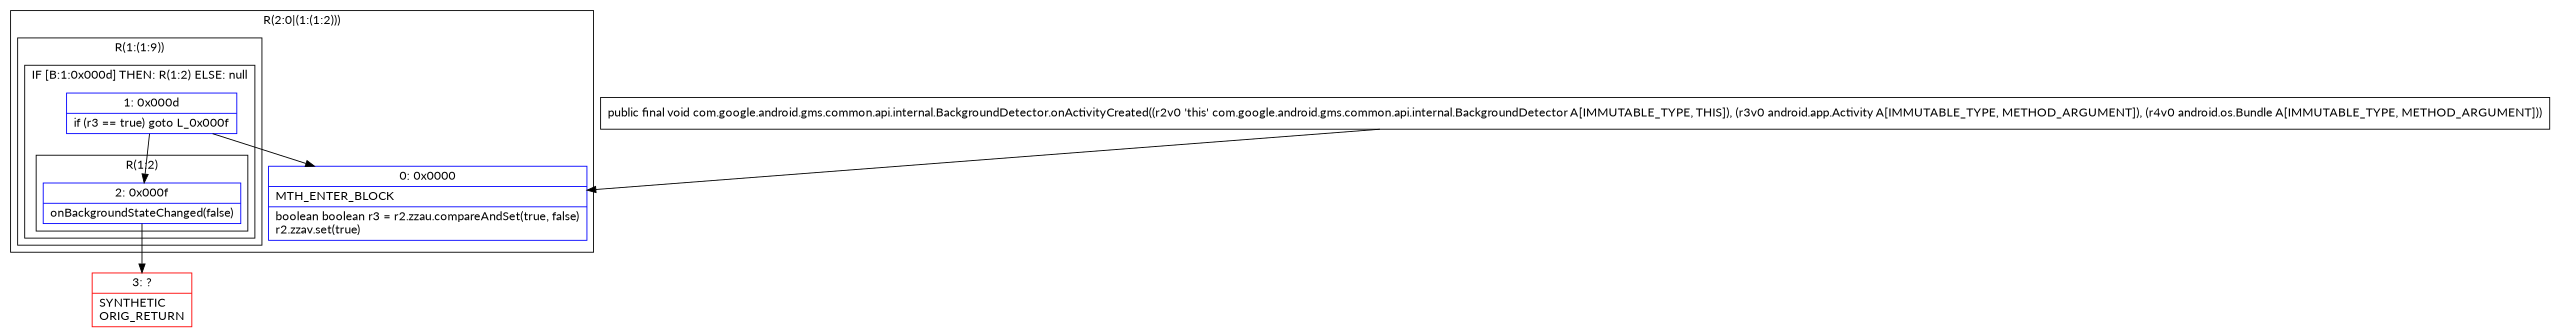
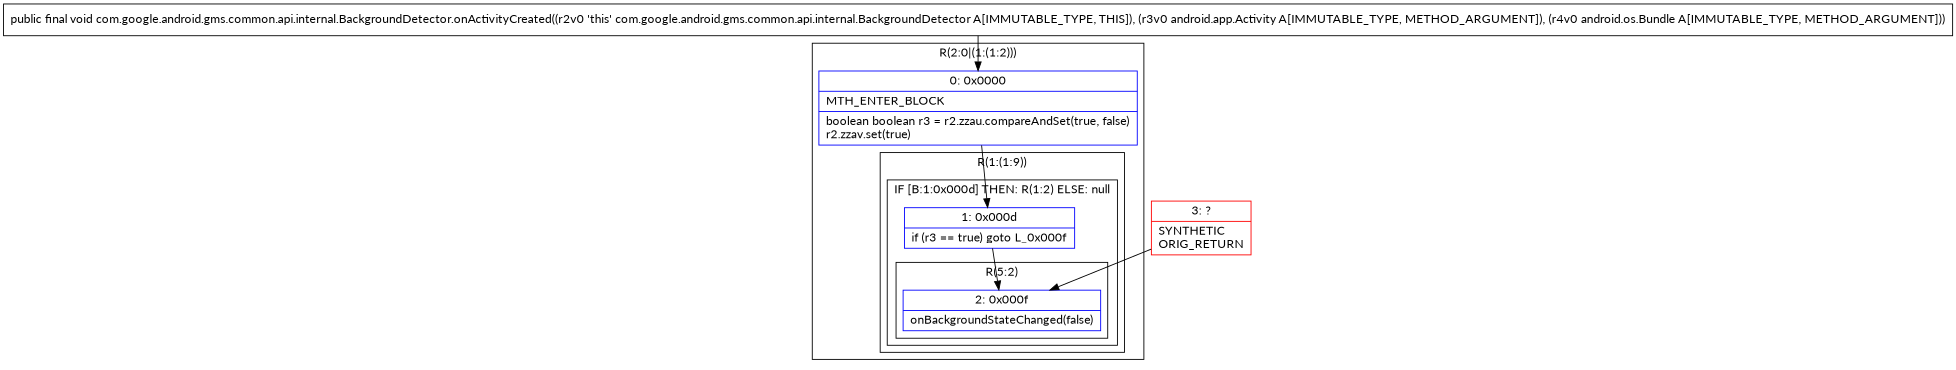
edge "1: 0x000d" -> "0: 0x0000": reversed
cluster "R(1:2)": label "R(1:2)" -> "R(5:2)"
edge "2: 0x000f" -> "3: ?": reversed
